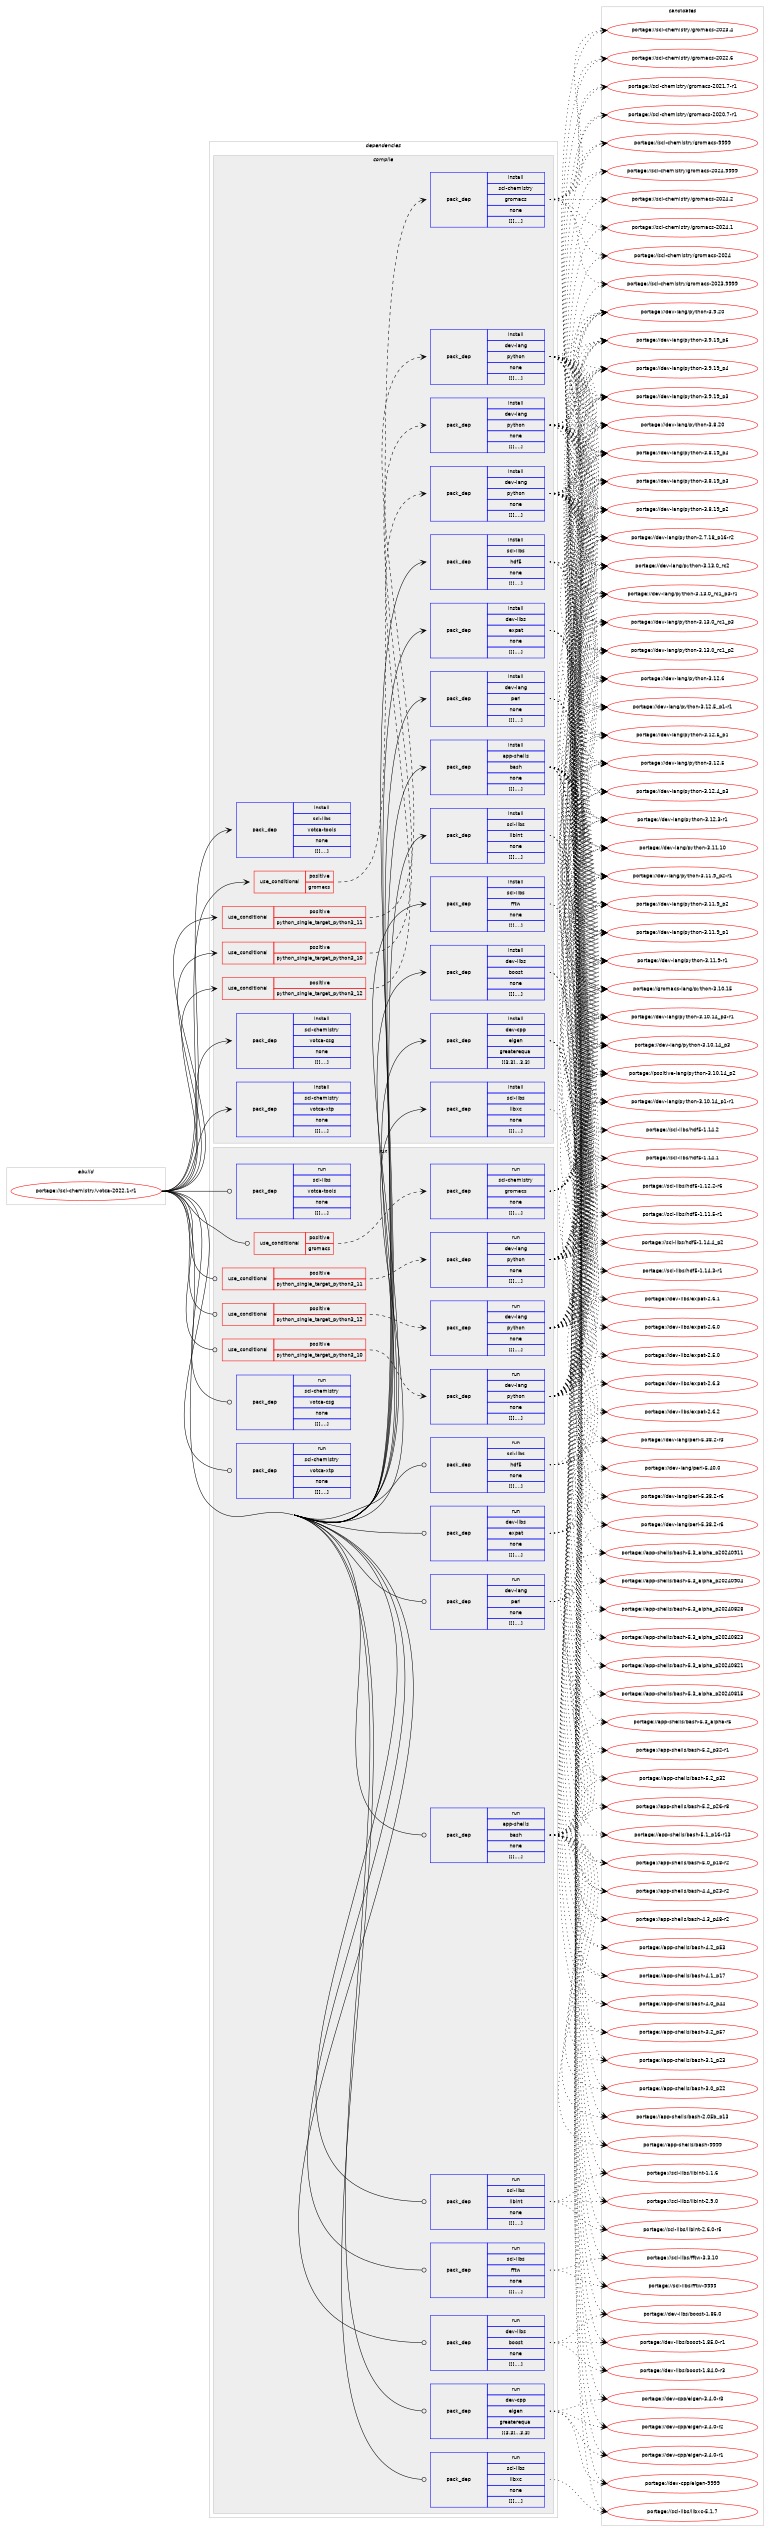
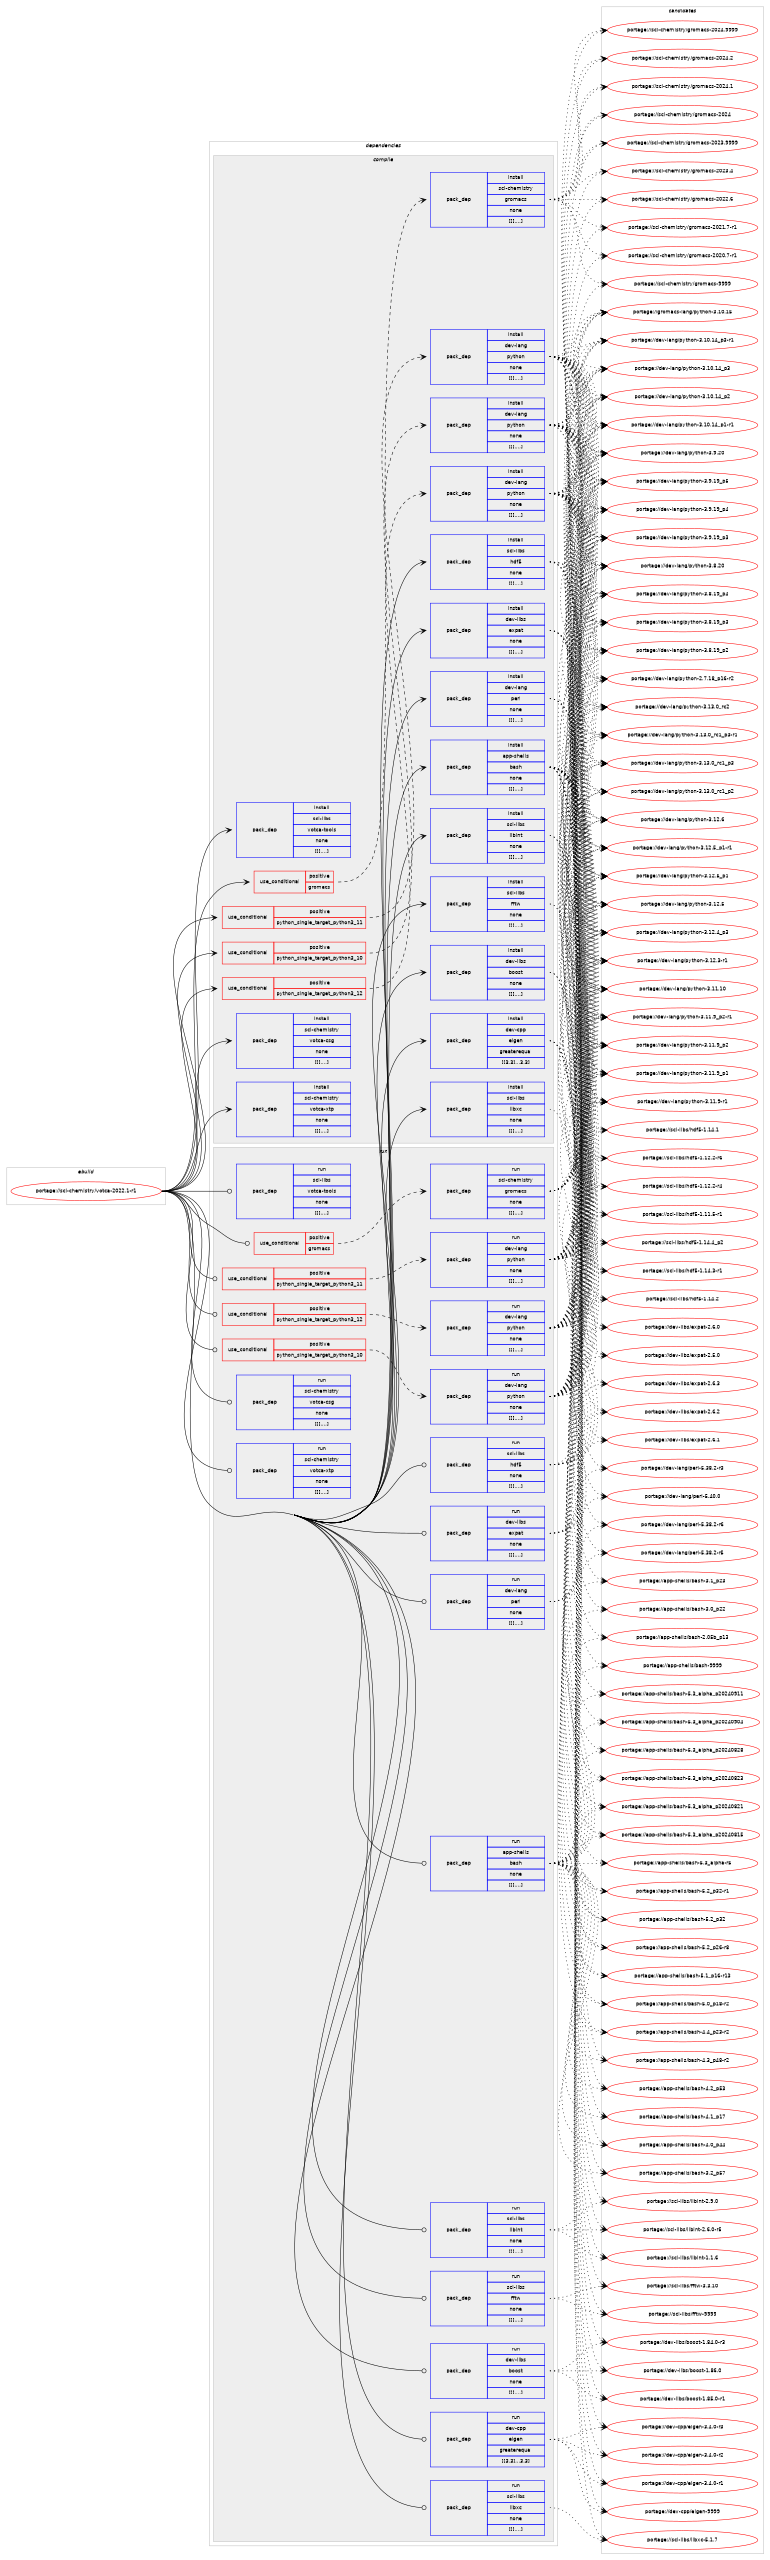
node "portage://positive-lang/python-3.10.14_p2": label "portage://positive-lang/python-3.10.14_p2" -> "portage://dev-lang/python-3.10.14_p2"
node "portage://sci-libs/hdf5-1.12.2-r4": added
